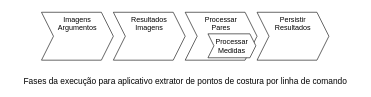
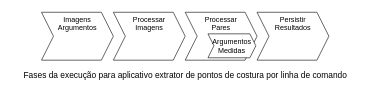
node "Resultados Imagens": label "Resultados Imagens" -> "Processar Imagens"
node "Processar Medidas": label "Processar Medidas" -> "Argumentos Medidas"
node "Fases da execução para aplicativo extrator de pontos de costura por linha de comando": moved (185, 81) -> (185, 75)
